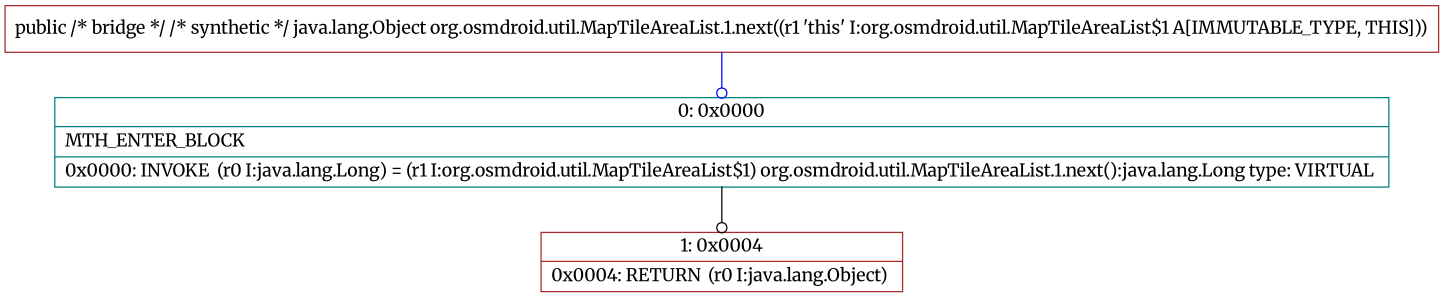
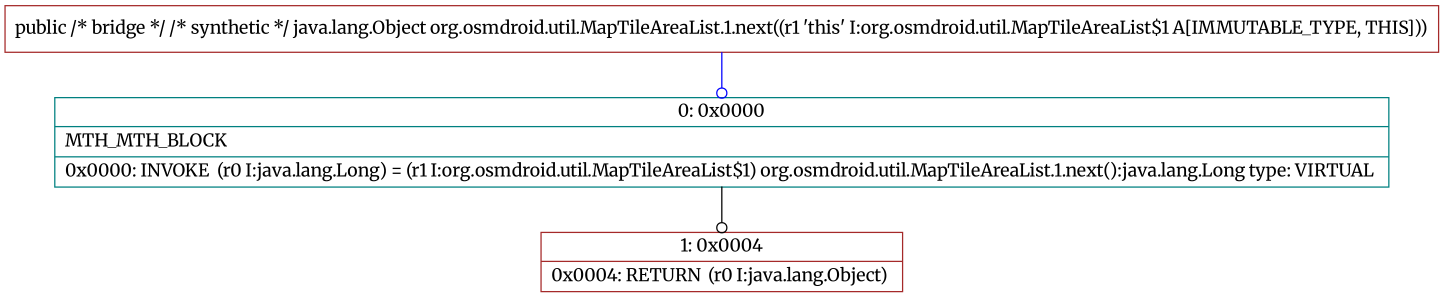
node "0: 0x0000": text "MTH_ENTER_BLOCK" -> "MTH_MTH_BLOCK"
